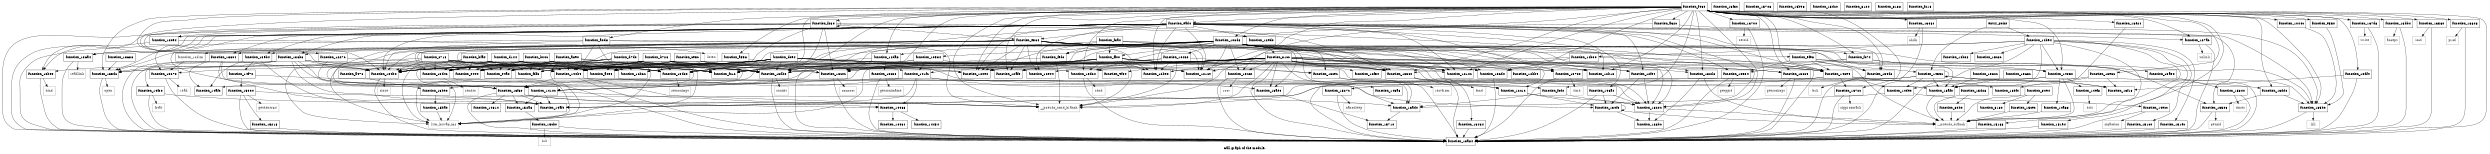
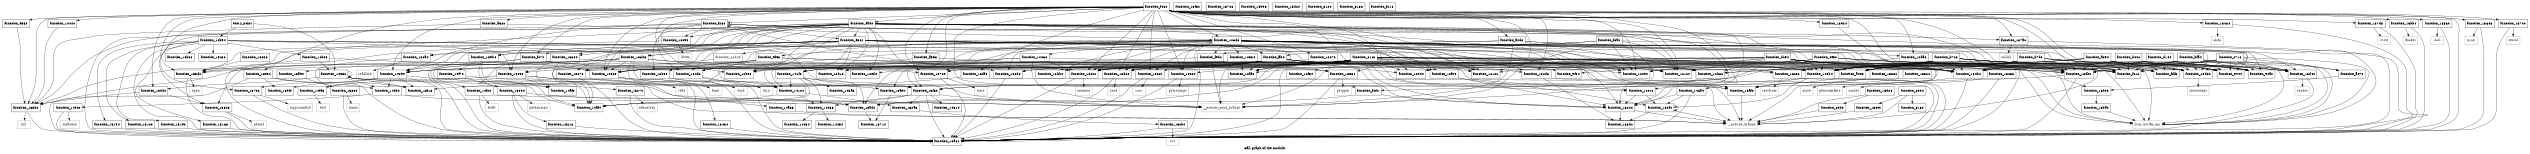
edge "function_12ed0" -> "function_81cc": reversed
